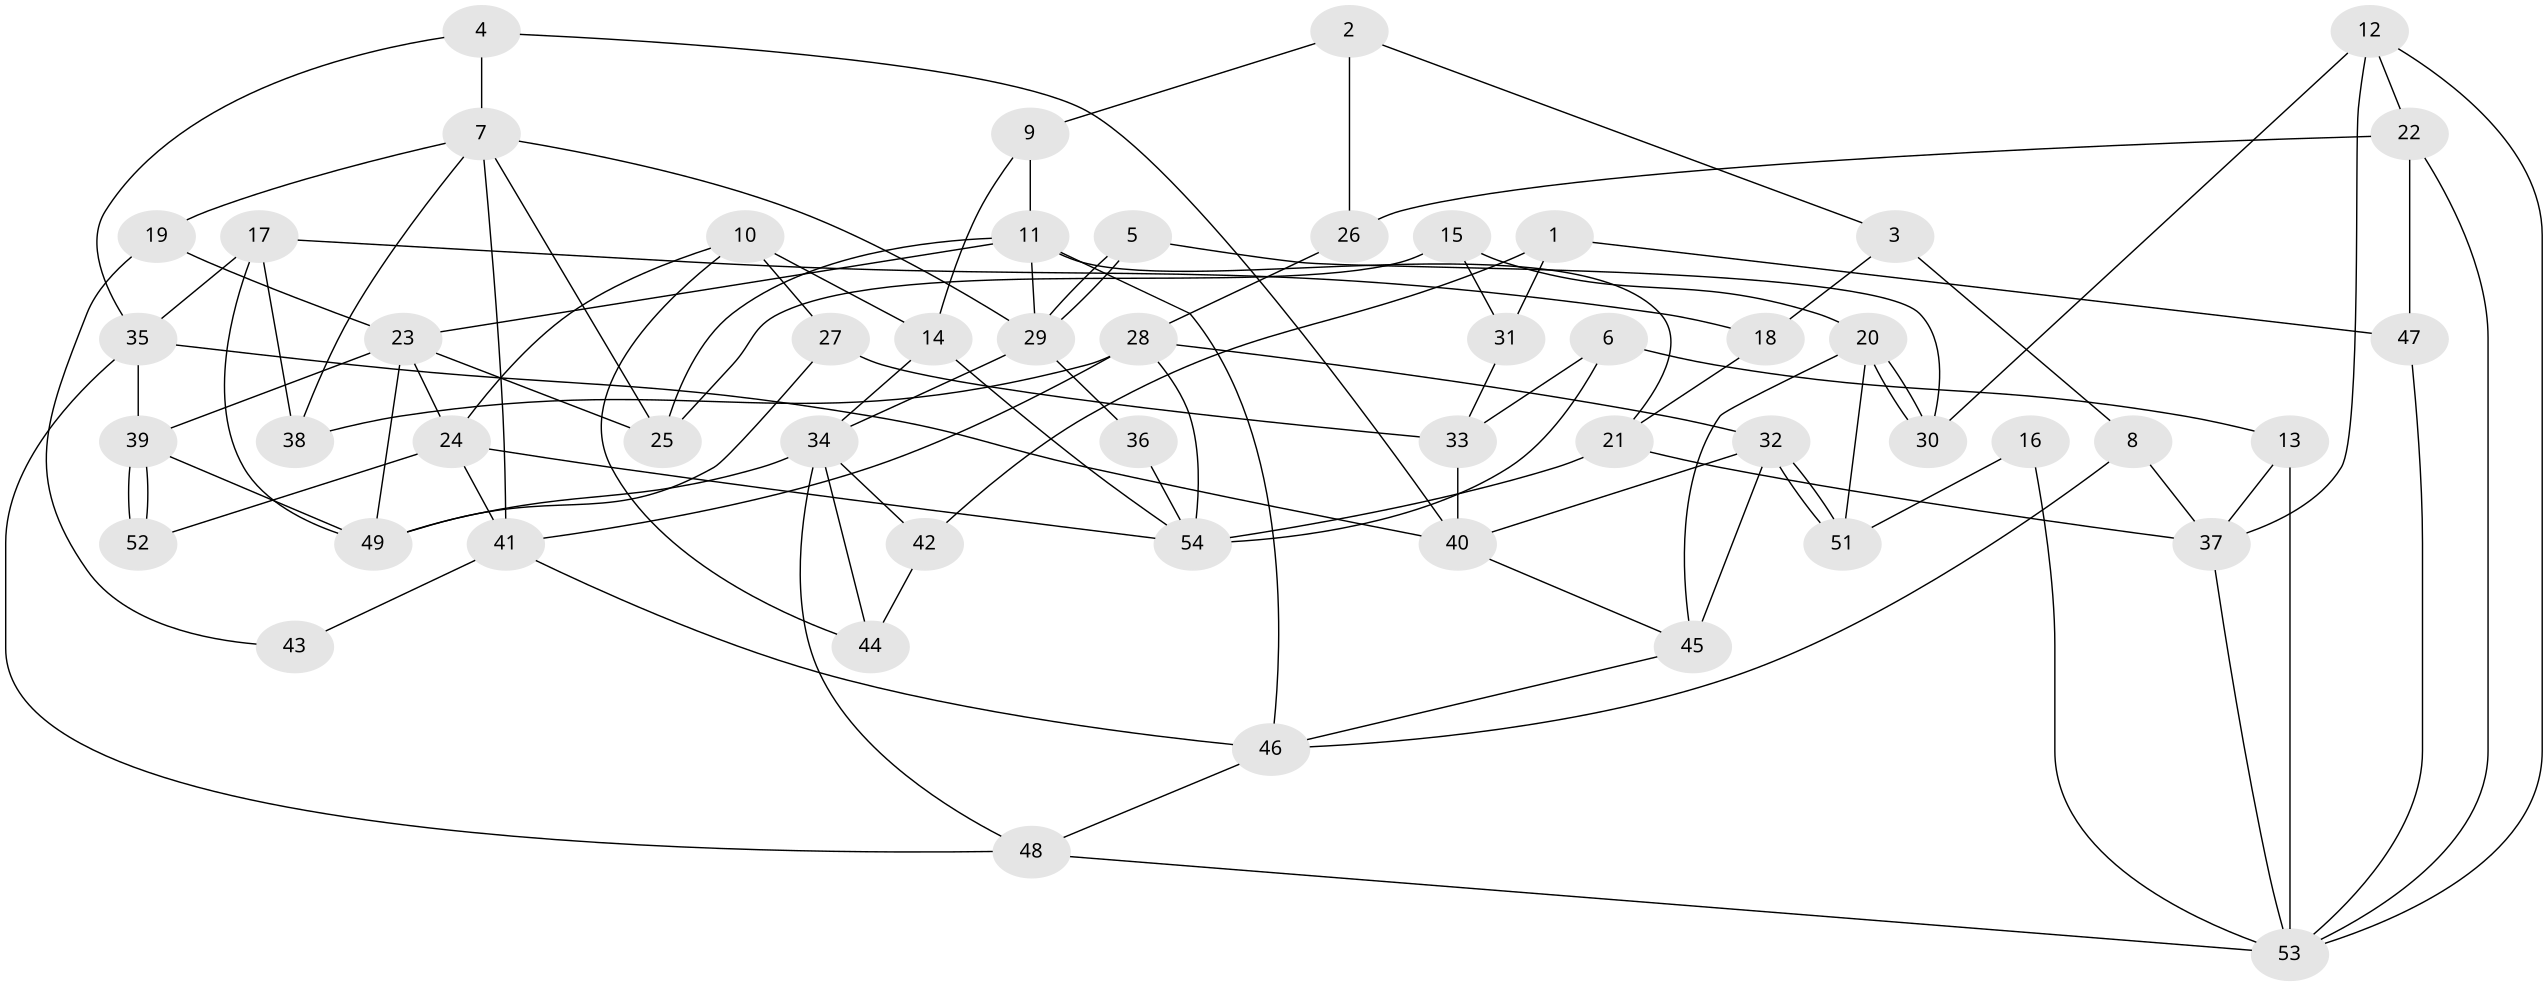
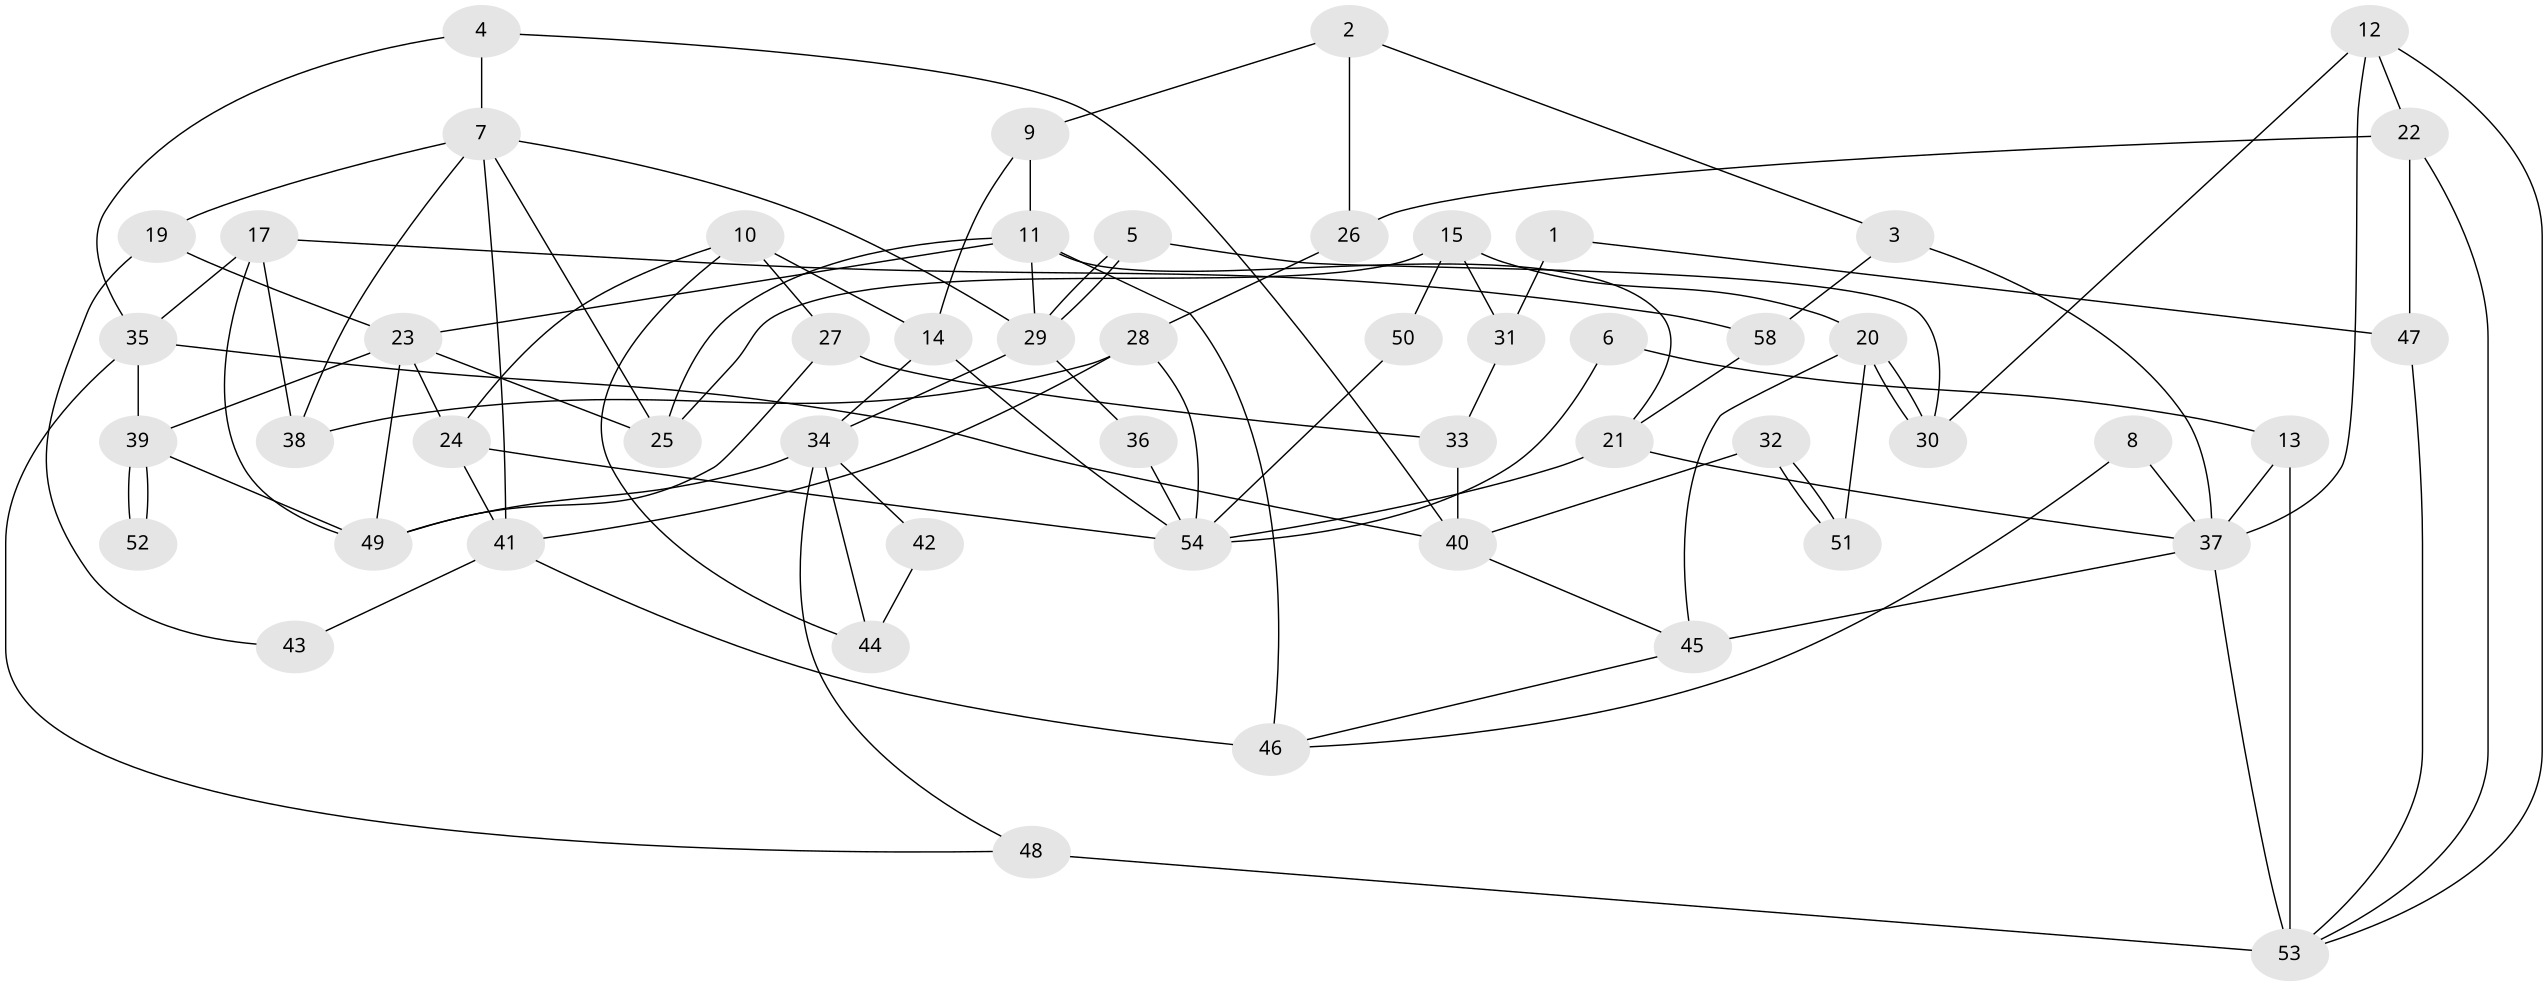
node "50": added
node "18": label "18" -> "58"
edge "3" -- "8": now "3" -- "37"
edge "1" -- "42": removed
edge "28" -- "32": removed
edge "6" -- "33": removed
node "16": removed
edge "24" -- "52": removed
edge "32" -- "45": now "37" -- "45"
edge "46" -- "48": removed
